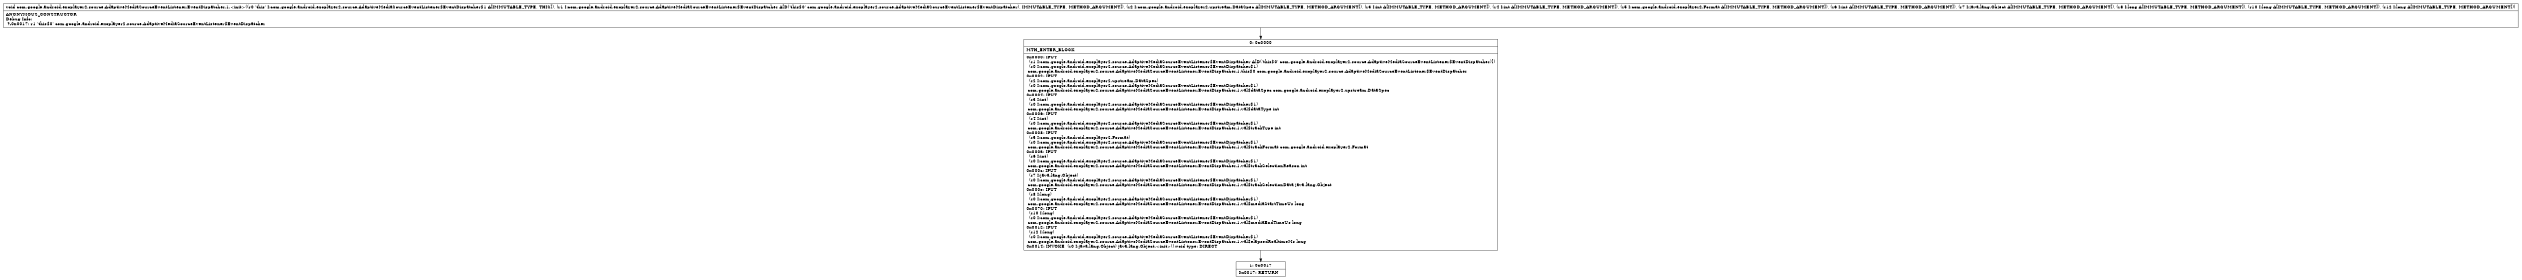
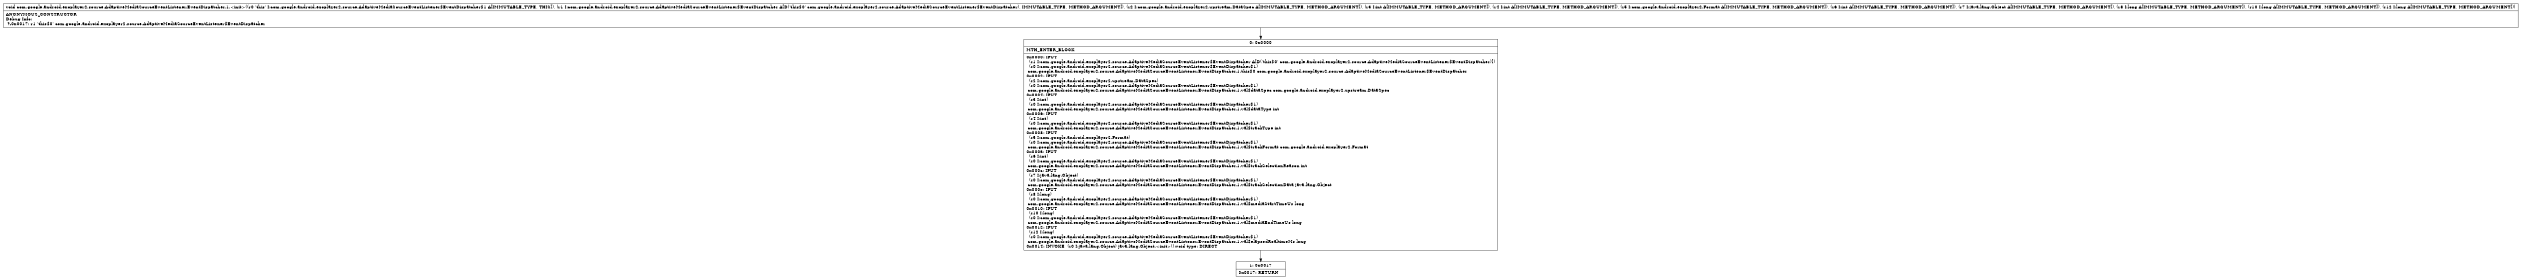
node "0: 0x0000": text "0x0070: IPUT" -> "0x0010: IPUT"
